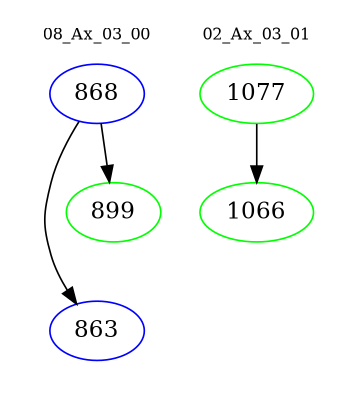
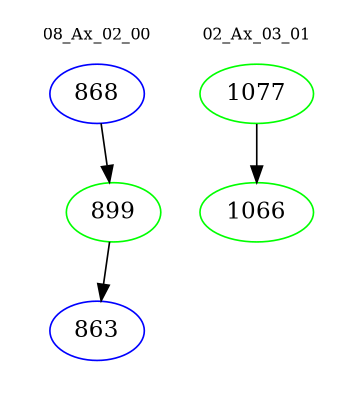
cluster "08_Ax_03_00": label "08_Ax_03_00" -> "08_Ax_02_00"
edge "868" -> "863": now "899" -> "863"
